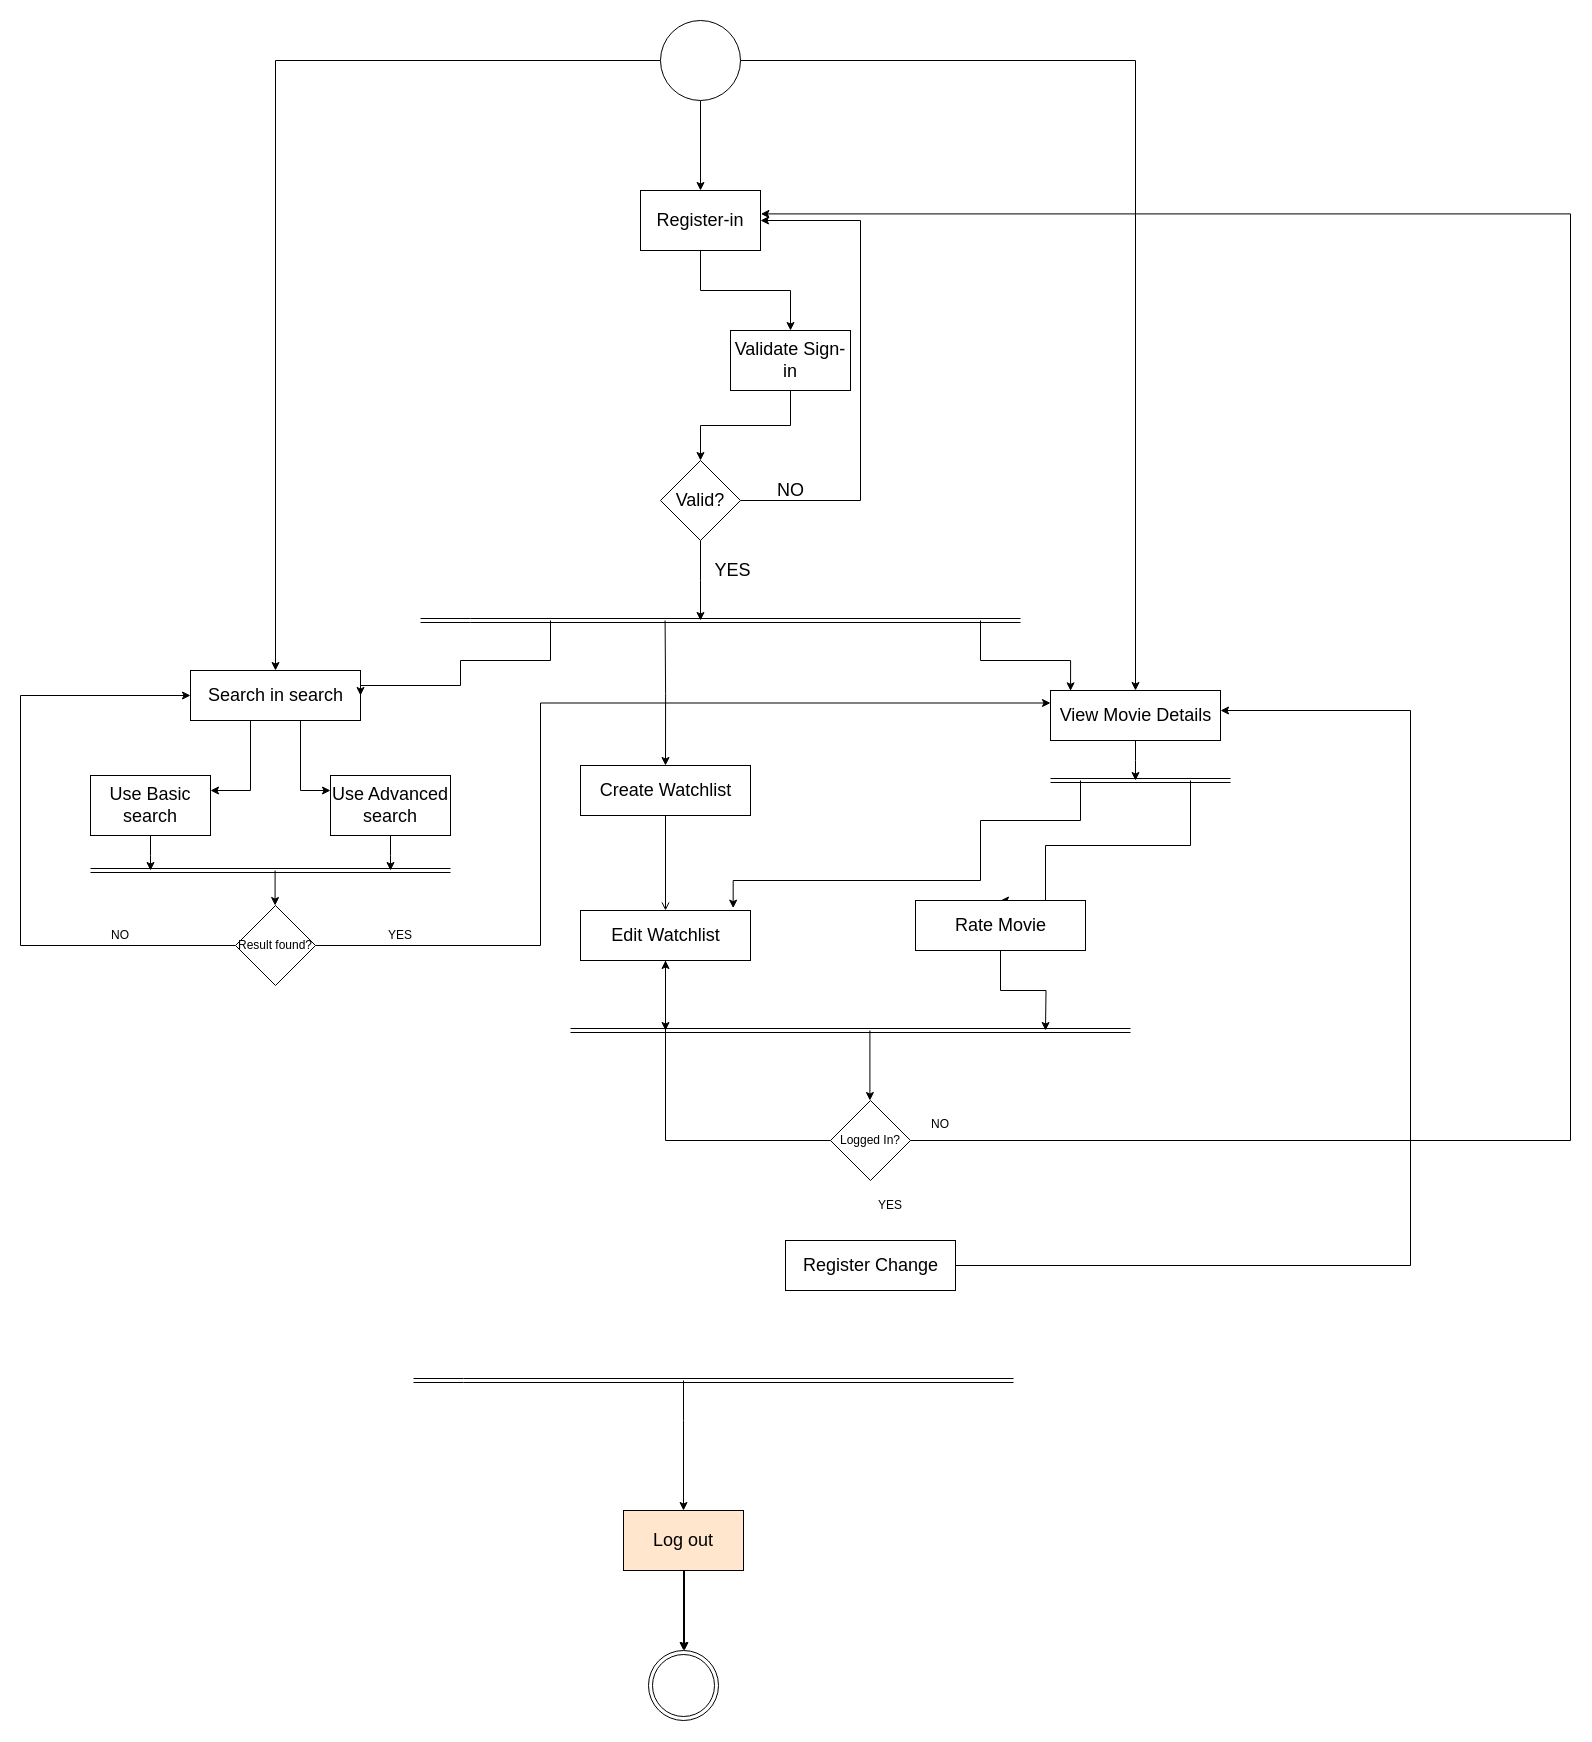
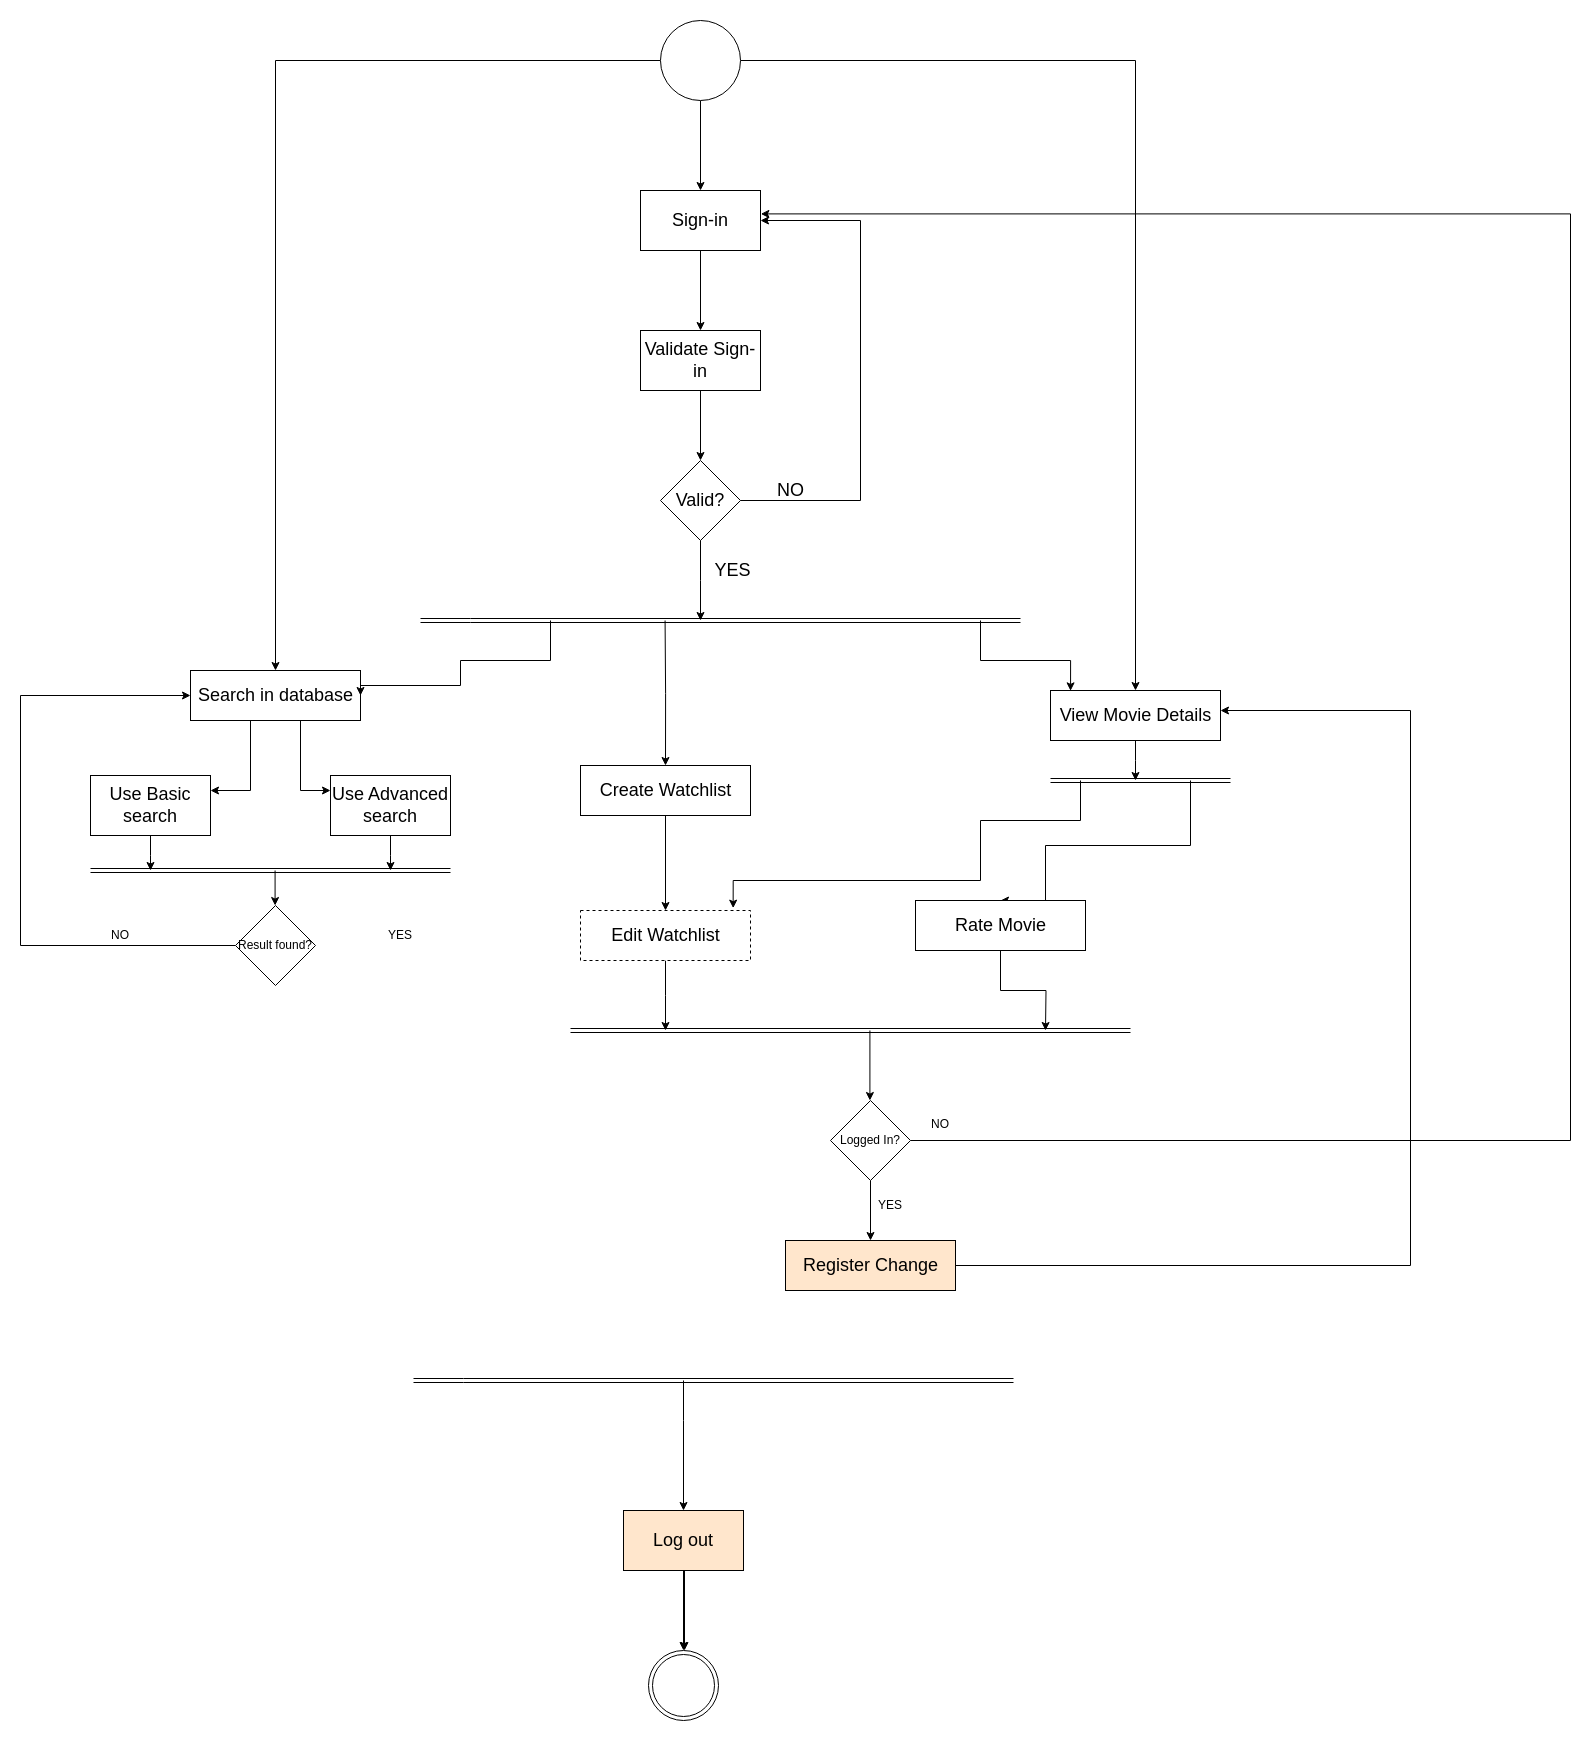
node "Register-in": label "Register-in" -> "Sign-in"
node "Validate Sign-in": moved (791, 361) -> (701, 361)
node "Search in search": label "Search in search" -> "Search in database"
edge "Result found?" -> "View Movie Details": removed
edge "Create Watchlist" -> "Edit Watchlist": arrowhead open -> classic
node "Edit Watchlist": style solid -> dashed
edge "Logged In?" -> "Edit Watchlist": now "Logged In?" -> "Register Change"
node "Register Change": fillcolor #ffffff -> #ffe6cc
